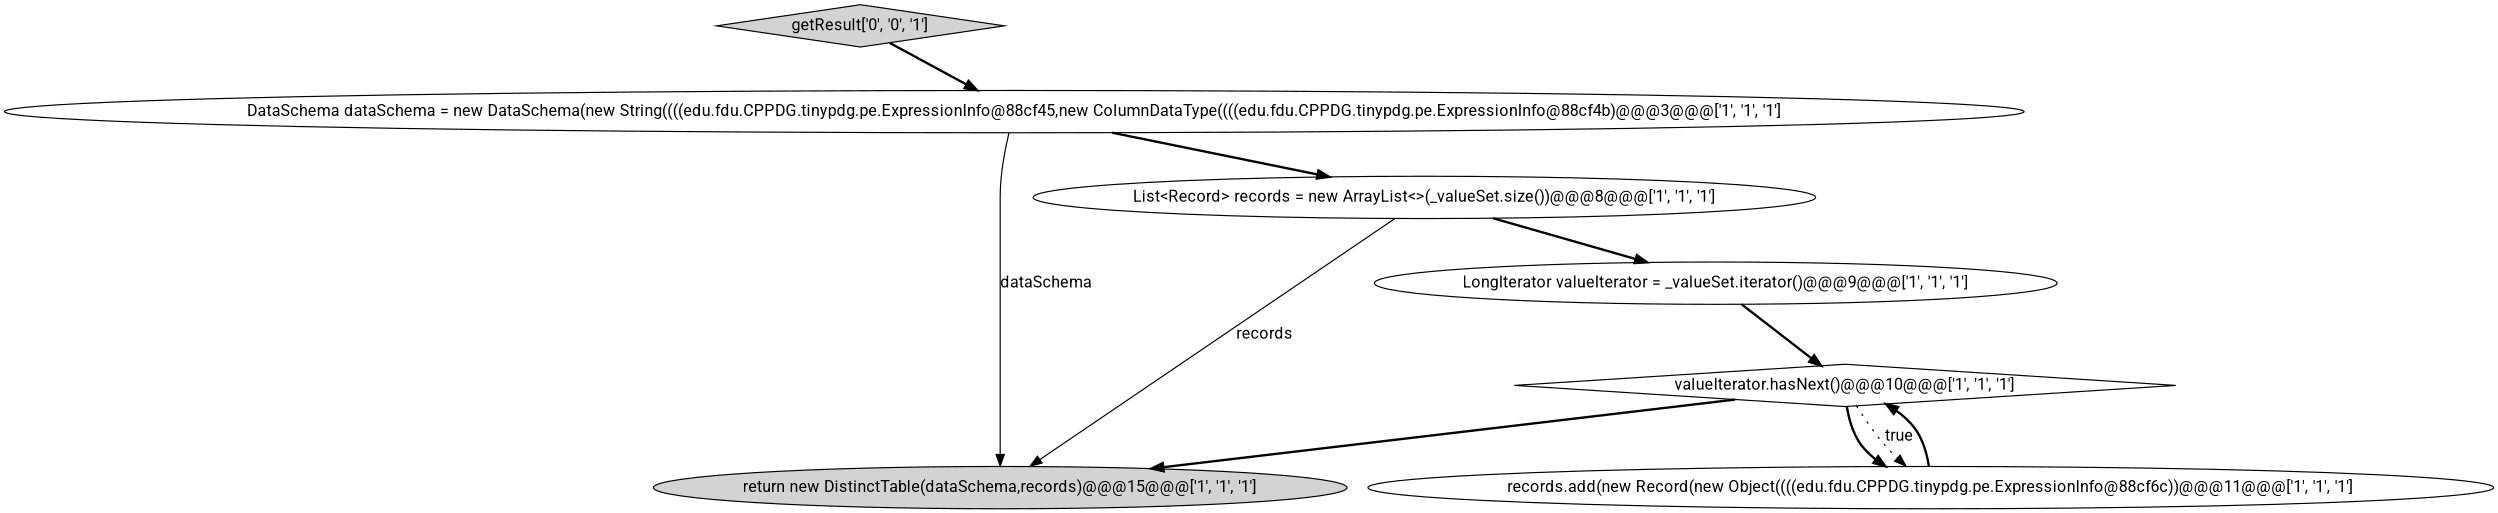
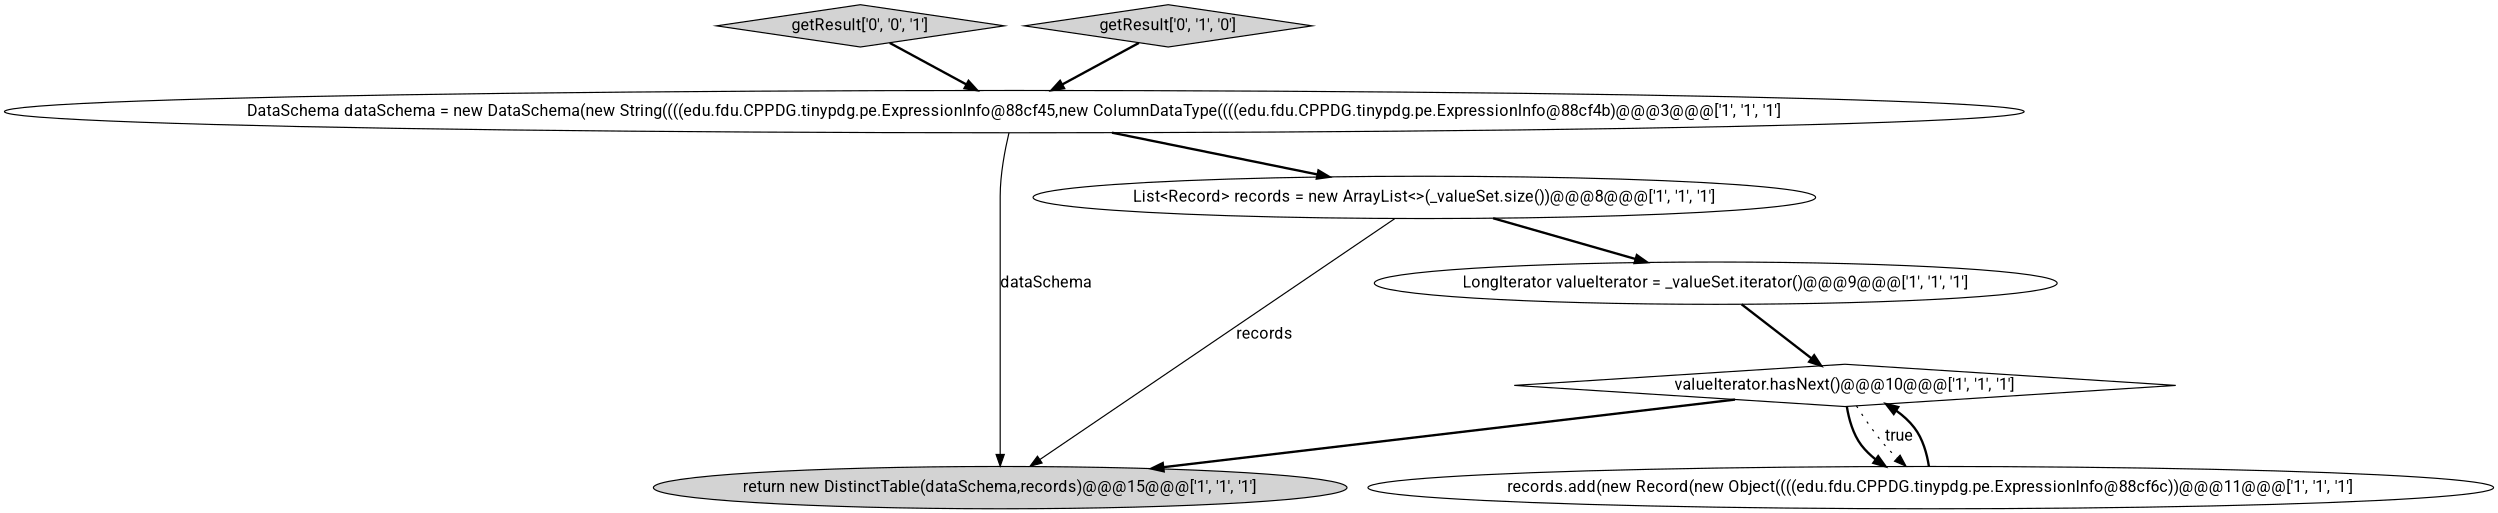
node "getResult['0', '1', '0']": added
